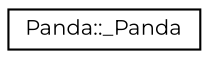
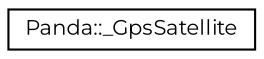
node "Panda::_Panda": label "Panda::_Panda" -> "Panda::_GpsSatellite"
